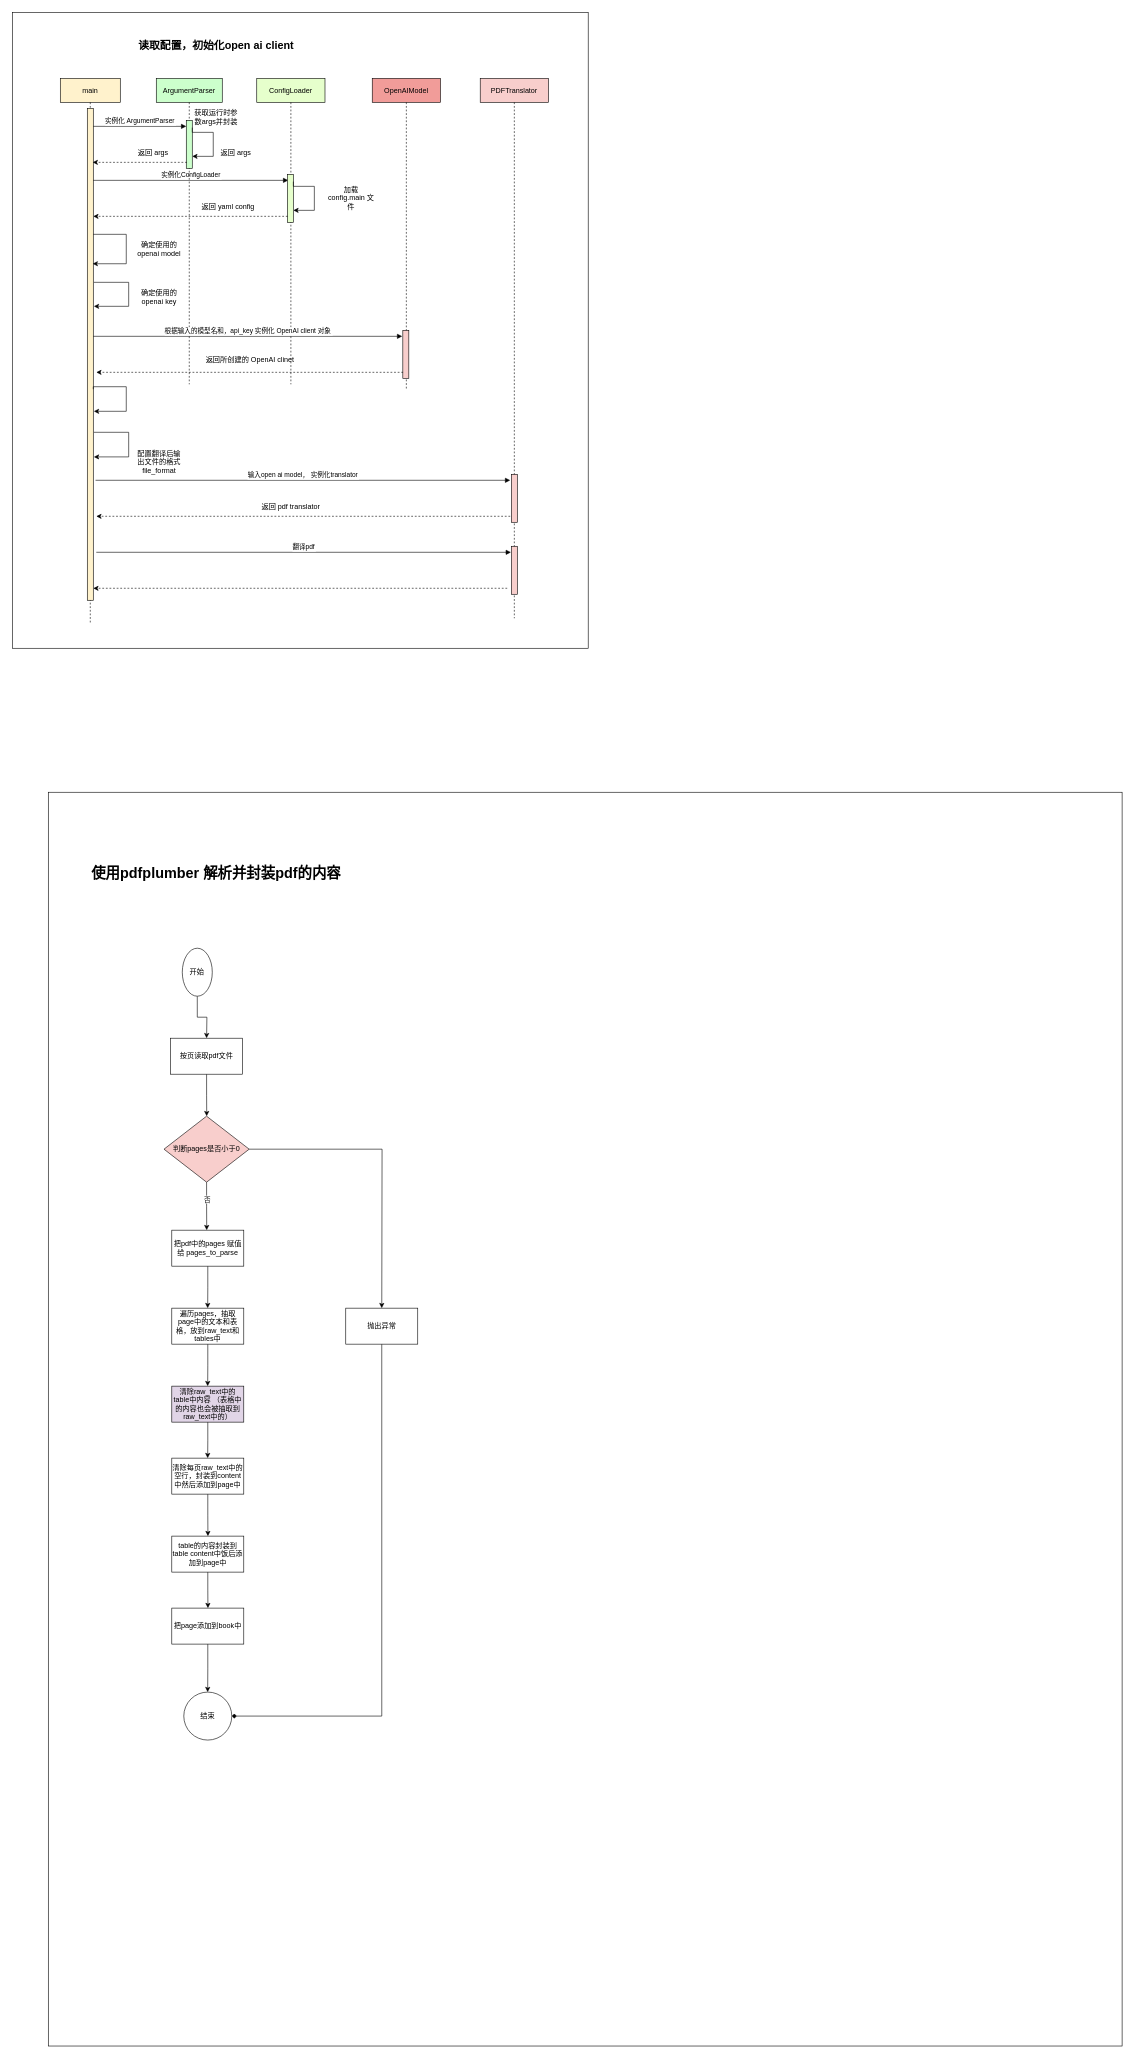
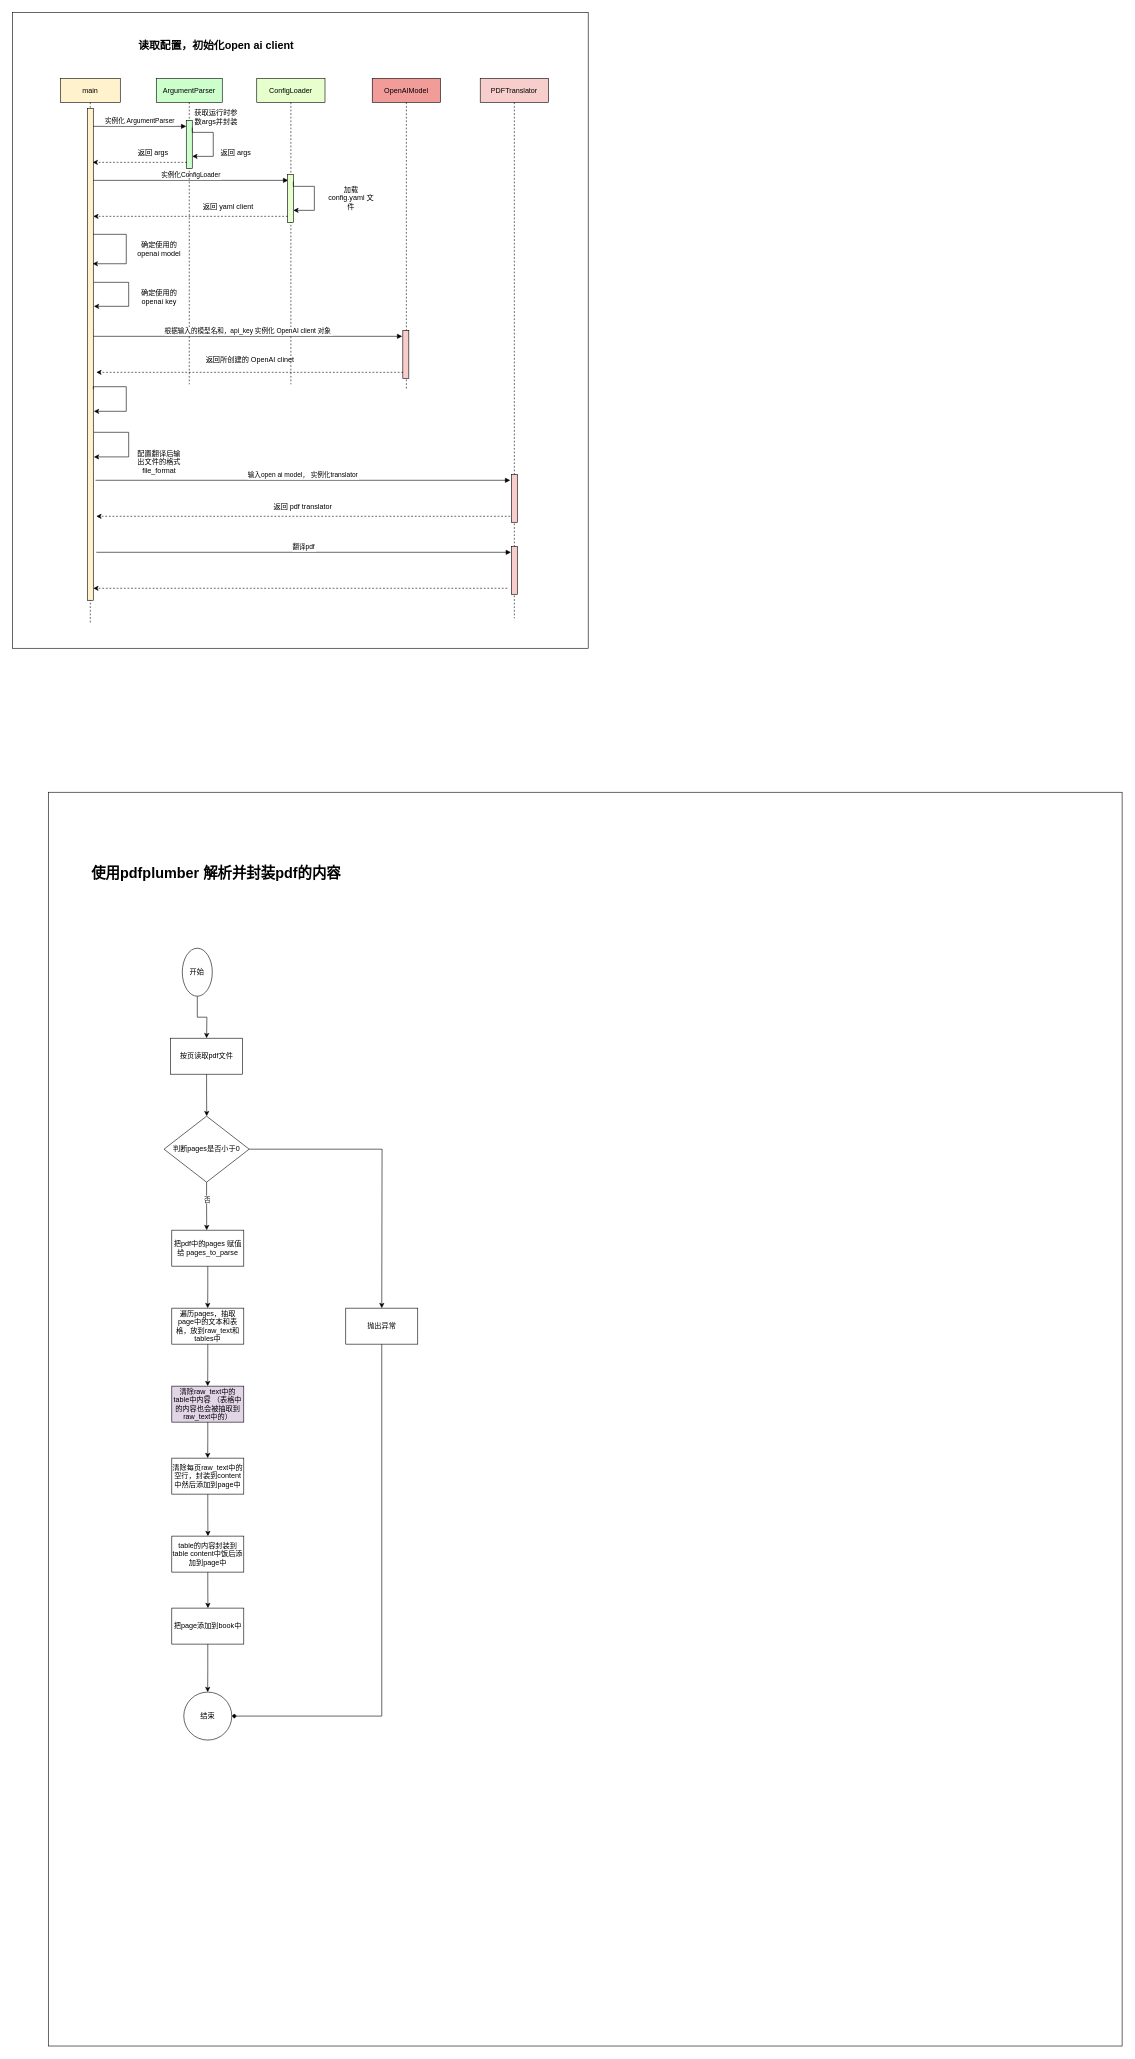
node "加载 config.main 文件": label "加载 config.main 文件" -> "加载 config.yaml 文件"
node "返回 yaml config": label "返回 yaml config" -> "返回 yaml client"
node "返回 pdf translator": moved (291, 507) -> (303, 507)
node "判断pages是否小于0": fillcolor #f8cecc -> #ffffff
